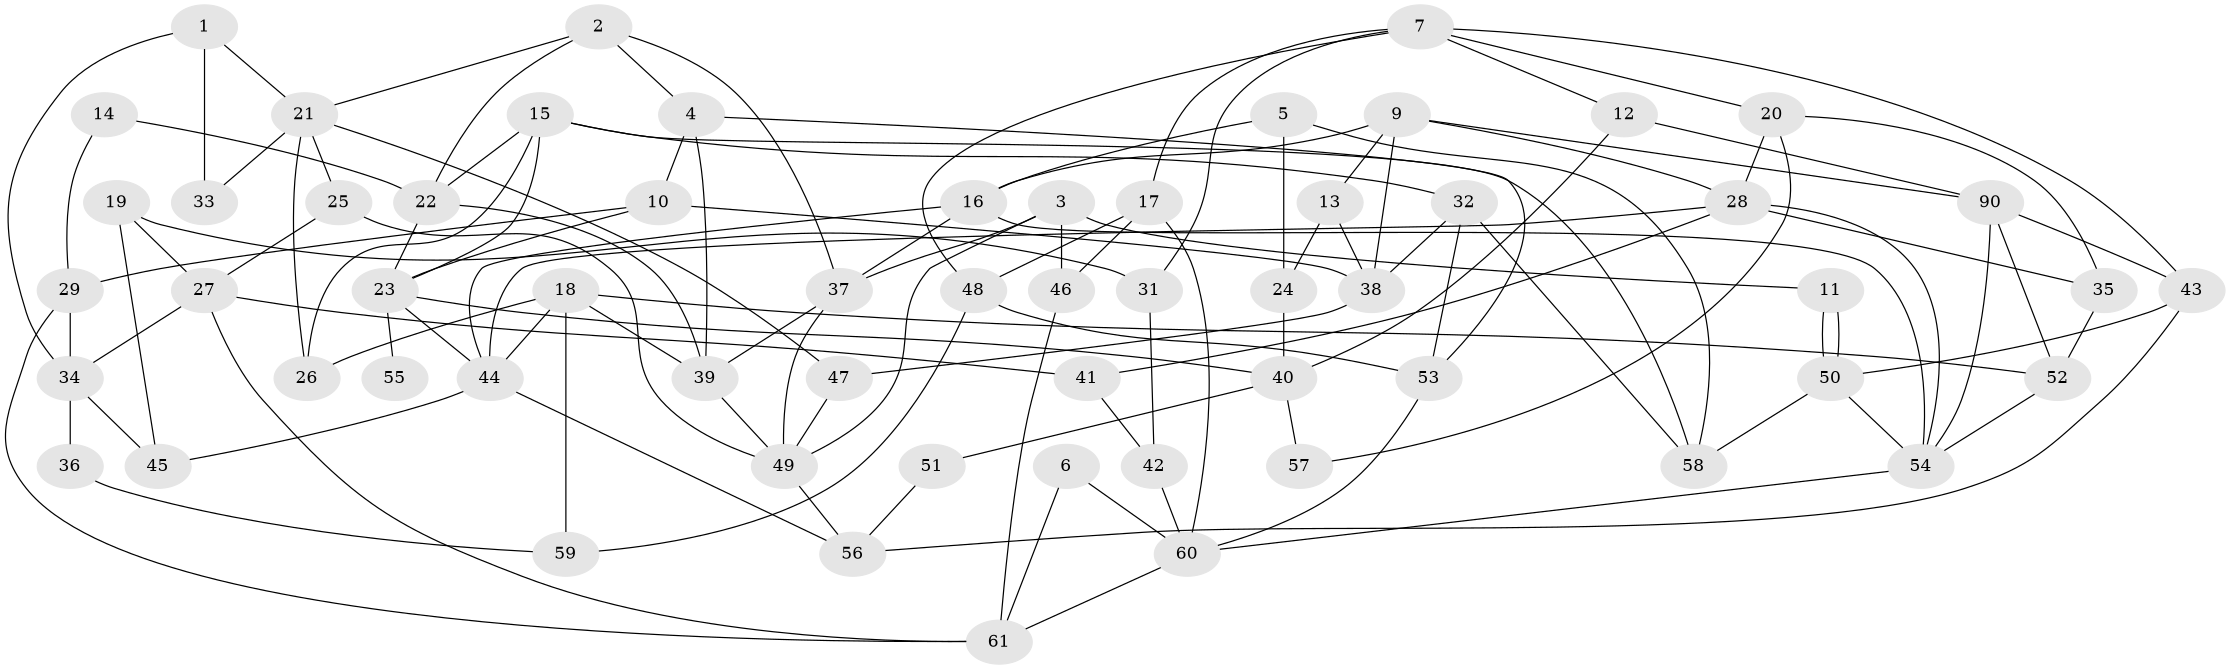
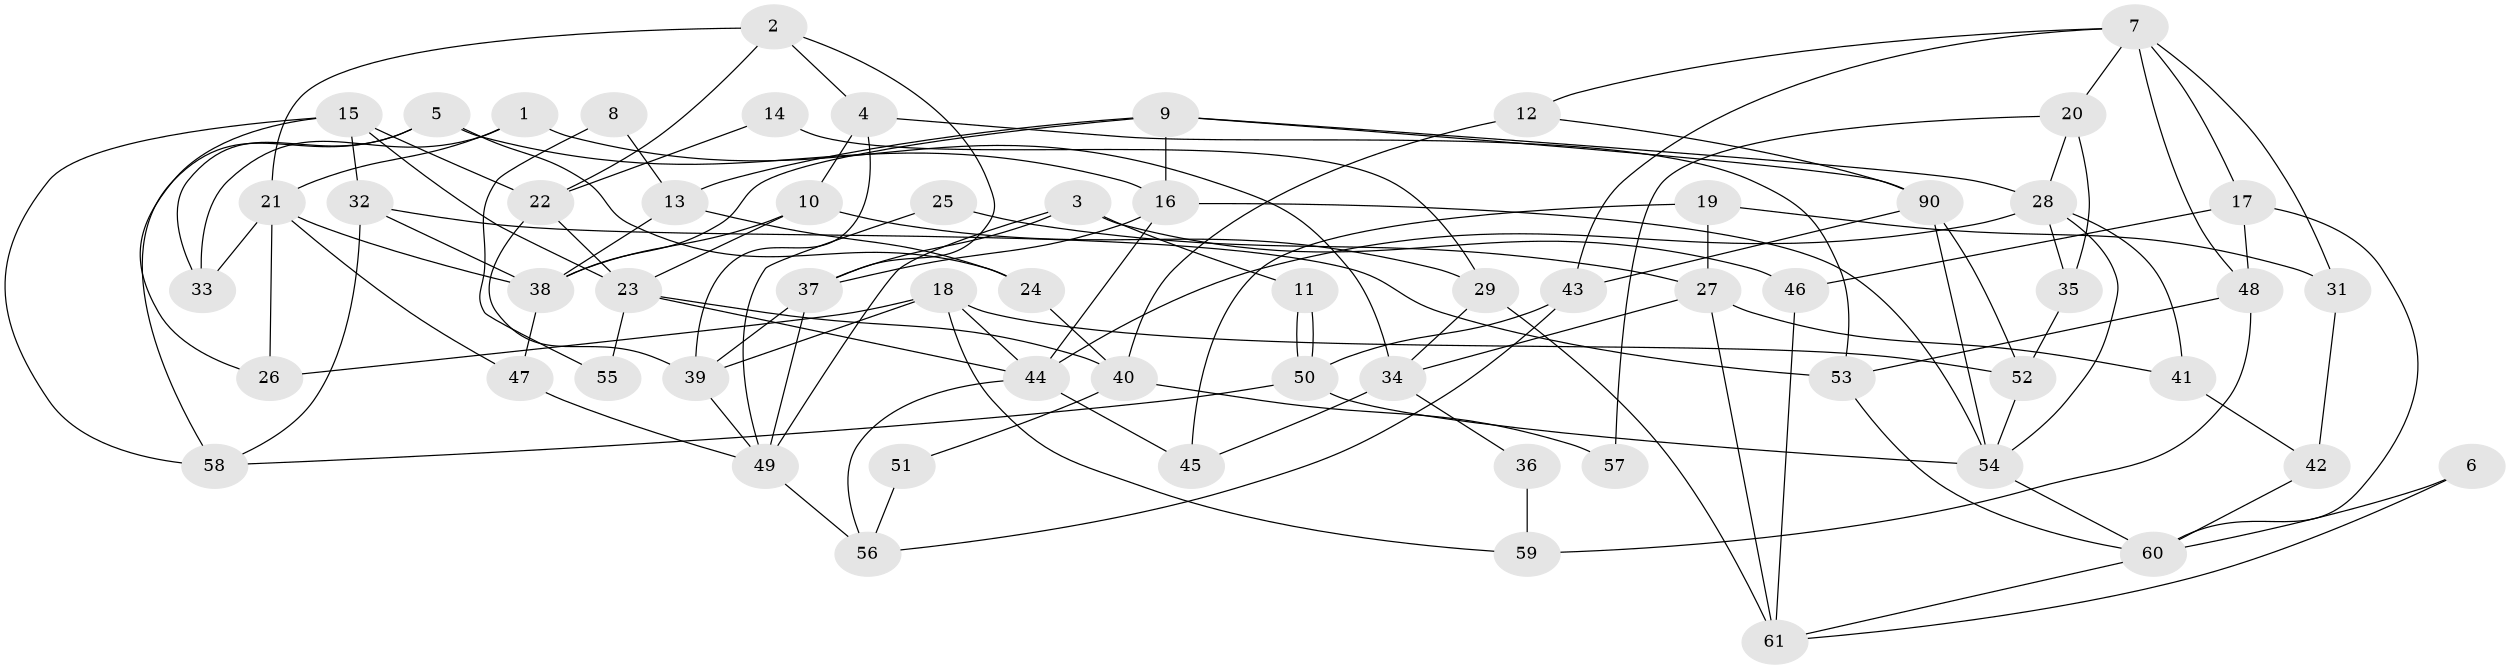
node "8": added
edge "21" -- "25": now "21" -- "38"
edge "5" -- "33": added
